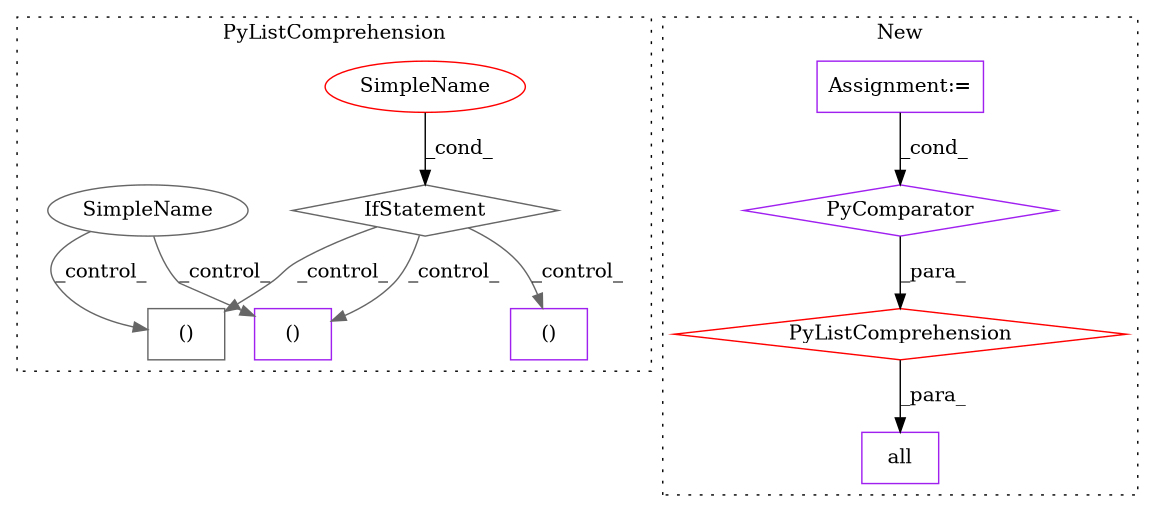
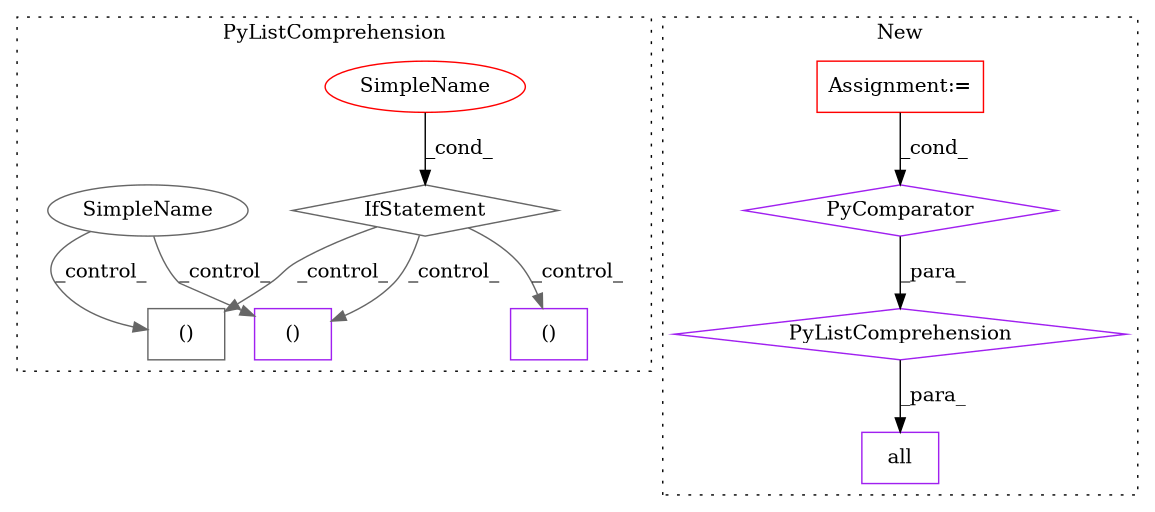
node "Assignment:=": color purple -> red
node "PyListComprehension": color red -> purple
